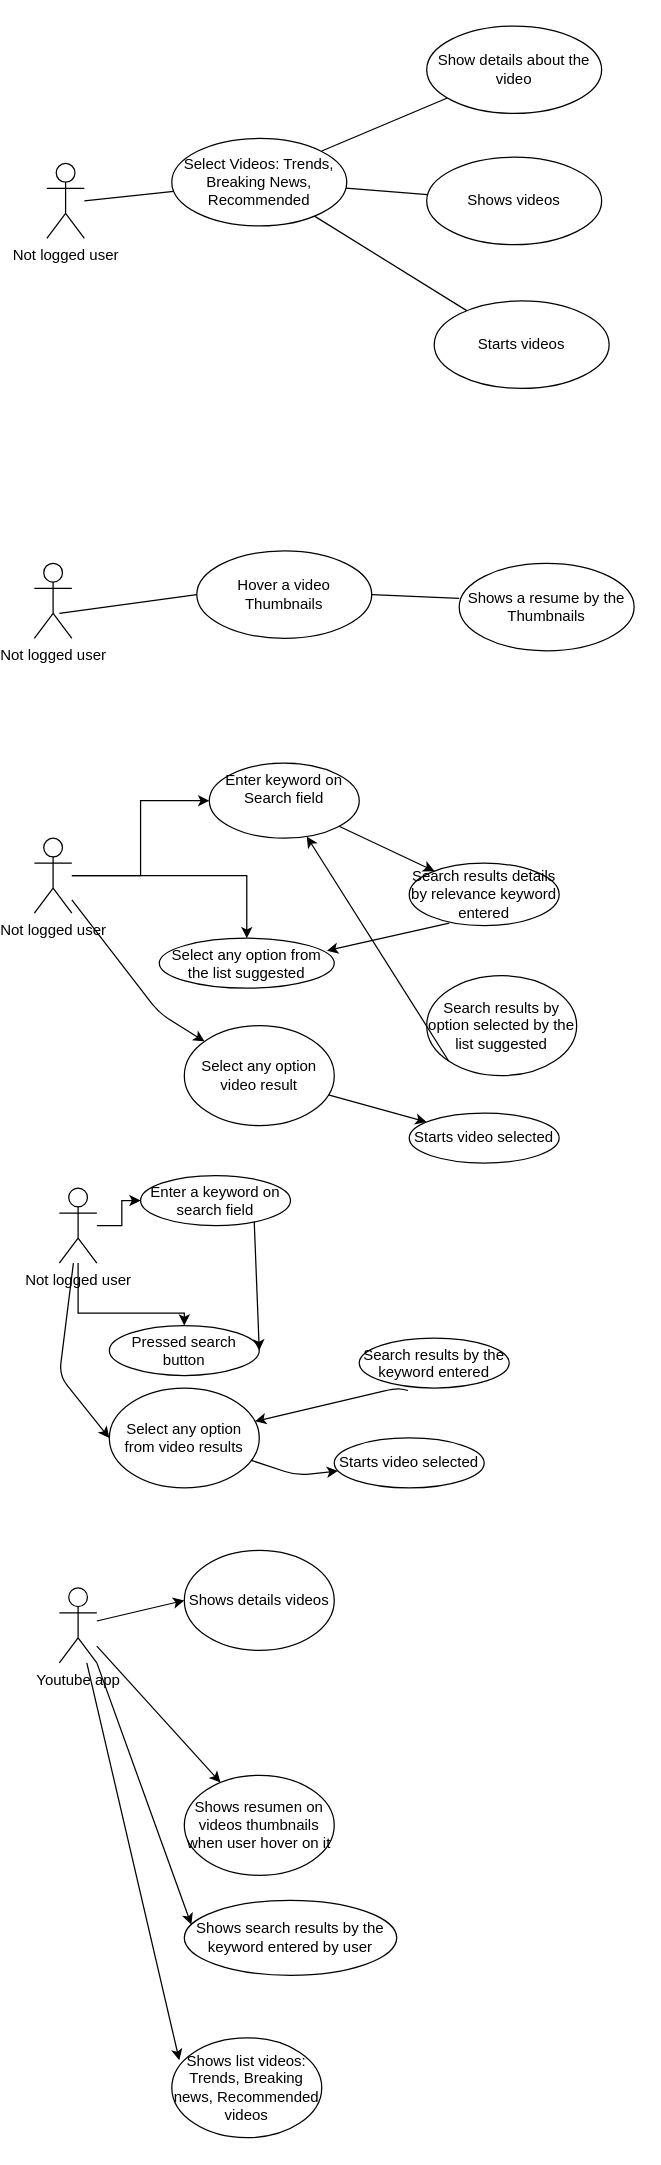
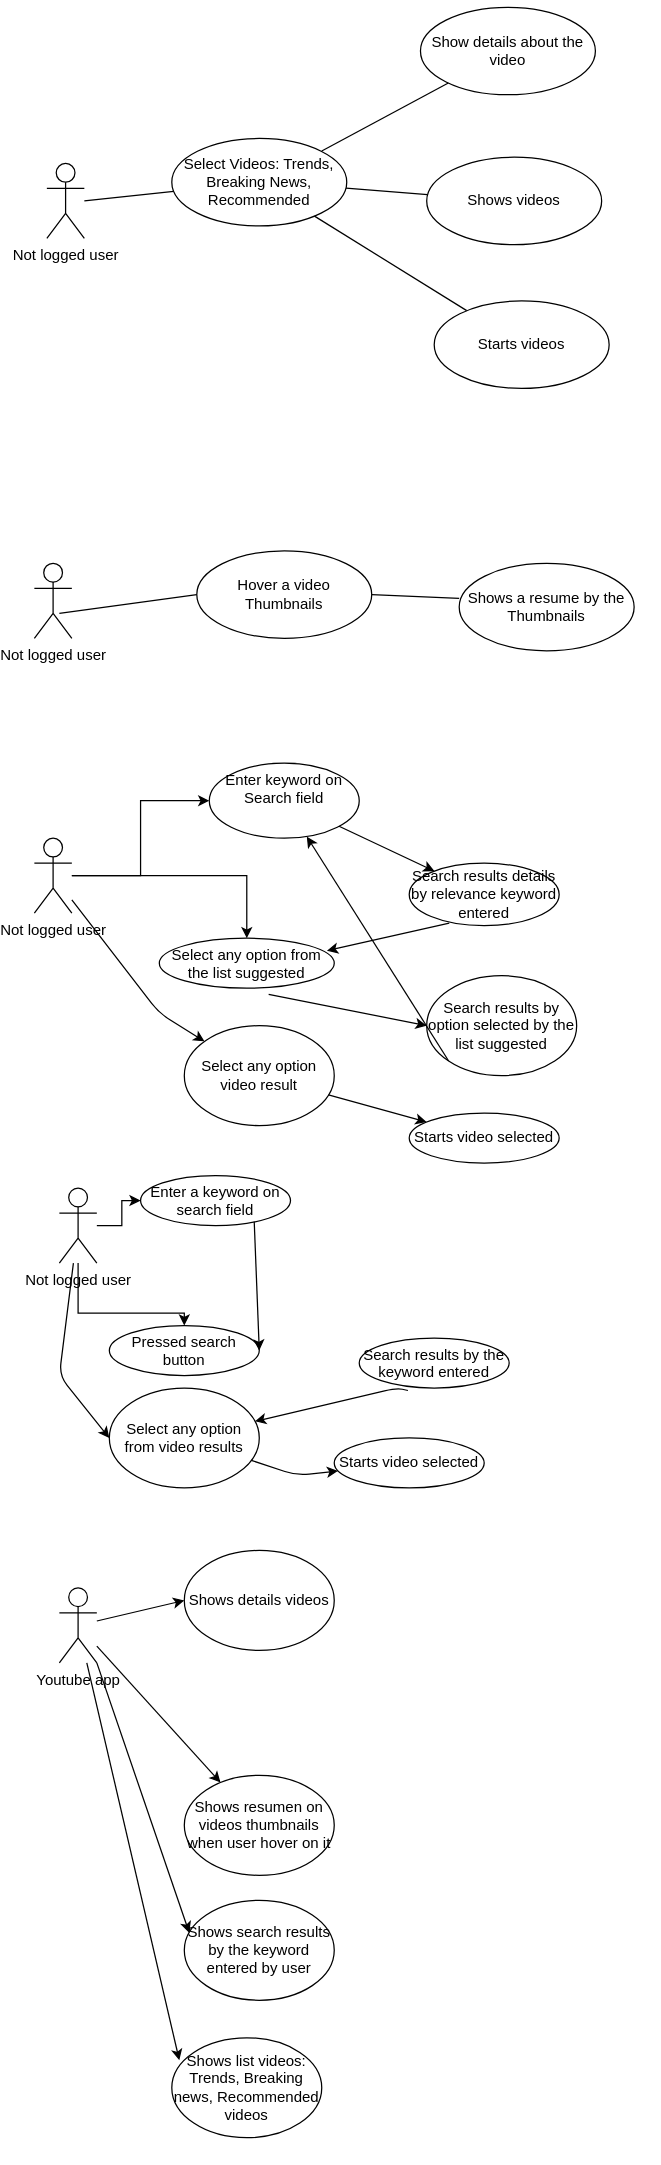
node "Show details about the video": moved (514, 69) -> (508, 51)
edge "Select any option from the list suggested" -> "Search results by option selected by the list suggested": added
node "Shows search results by the keyword entered by user": size 213x75 -> 150x100
